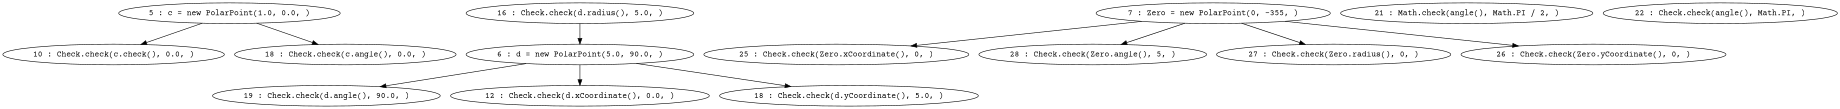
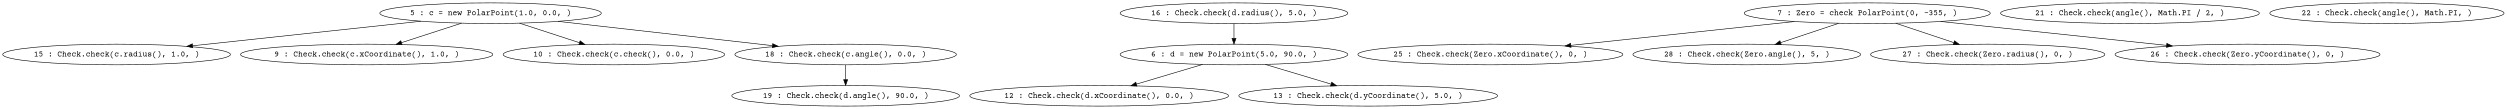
node "7 : Zero = new PolarPoint(0, -355, )": label "7 : Zero = new PolarPoint(0, -355, )" -> "7 : Zero = check PolarPoint(0, -355, )"
node "21 : Math.check(angle(), Math.PI / 2, )": label "21 : Math.check(angle(), Math.PI / 2, )" -> "21 : Check.check(angle(), Math.PI / 2, )"
node "15 : Check.check(c.radius(), 1.0, )": added
node "9 : Check.check(c.xCoordinate(), 1.0, )": added
edge "6 : d = new PolarPoint(5.0, 90.0, )" -> "19 : Check.check(d.angle(), 90.0, )": now "18 : Check.check(c.angle(), 0.0, )" -> "19 : Check.check(d.angle(), 90.0, )"
node "18 : Check.check(d.yCoordinate(), 5.0, )": label "18 : Check.check(d.yCoordinate(), 5.0, )" -> "13 : Check.check(d.yCoordinate(), 5.0, )"
